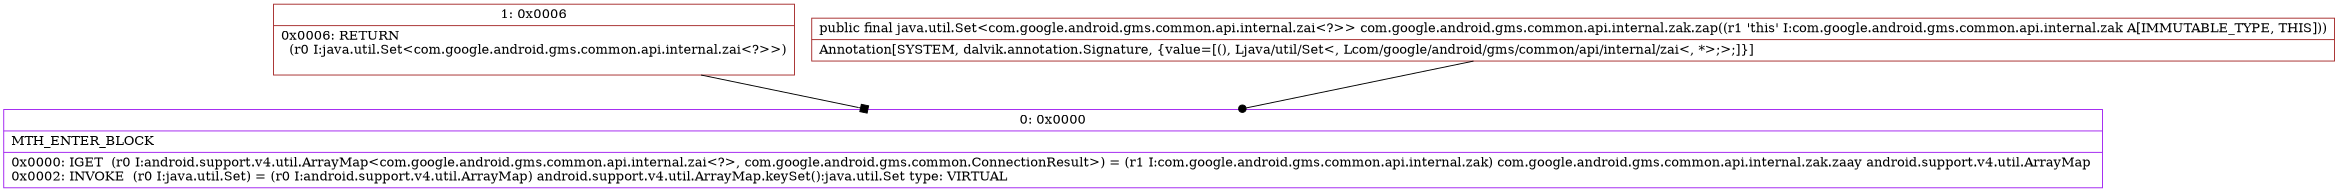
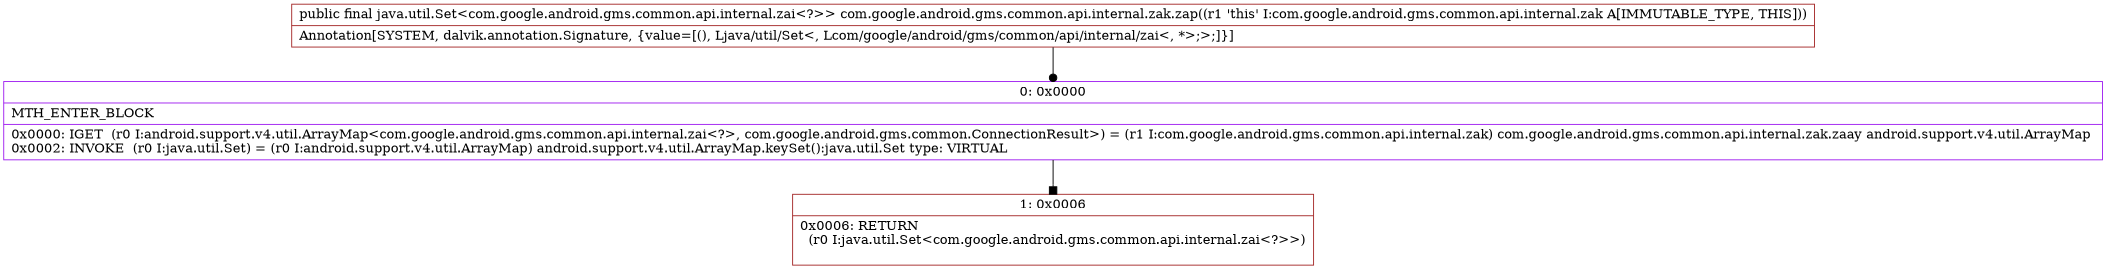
edge "1: 0x0006" -> "0: 0x0000": reversed
